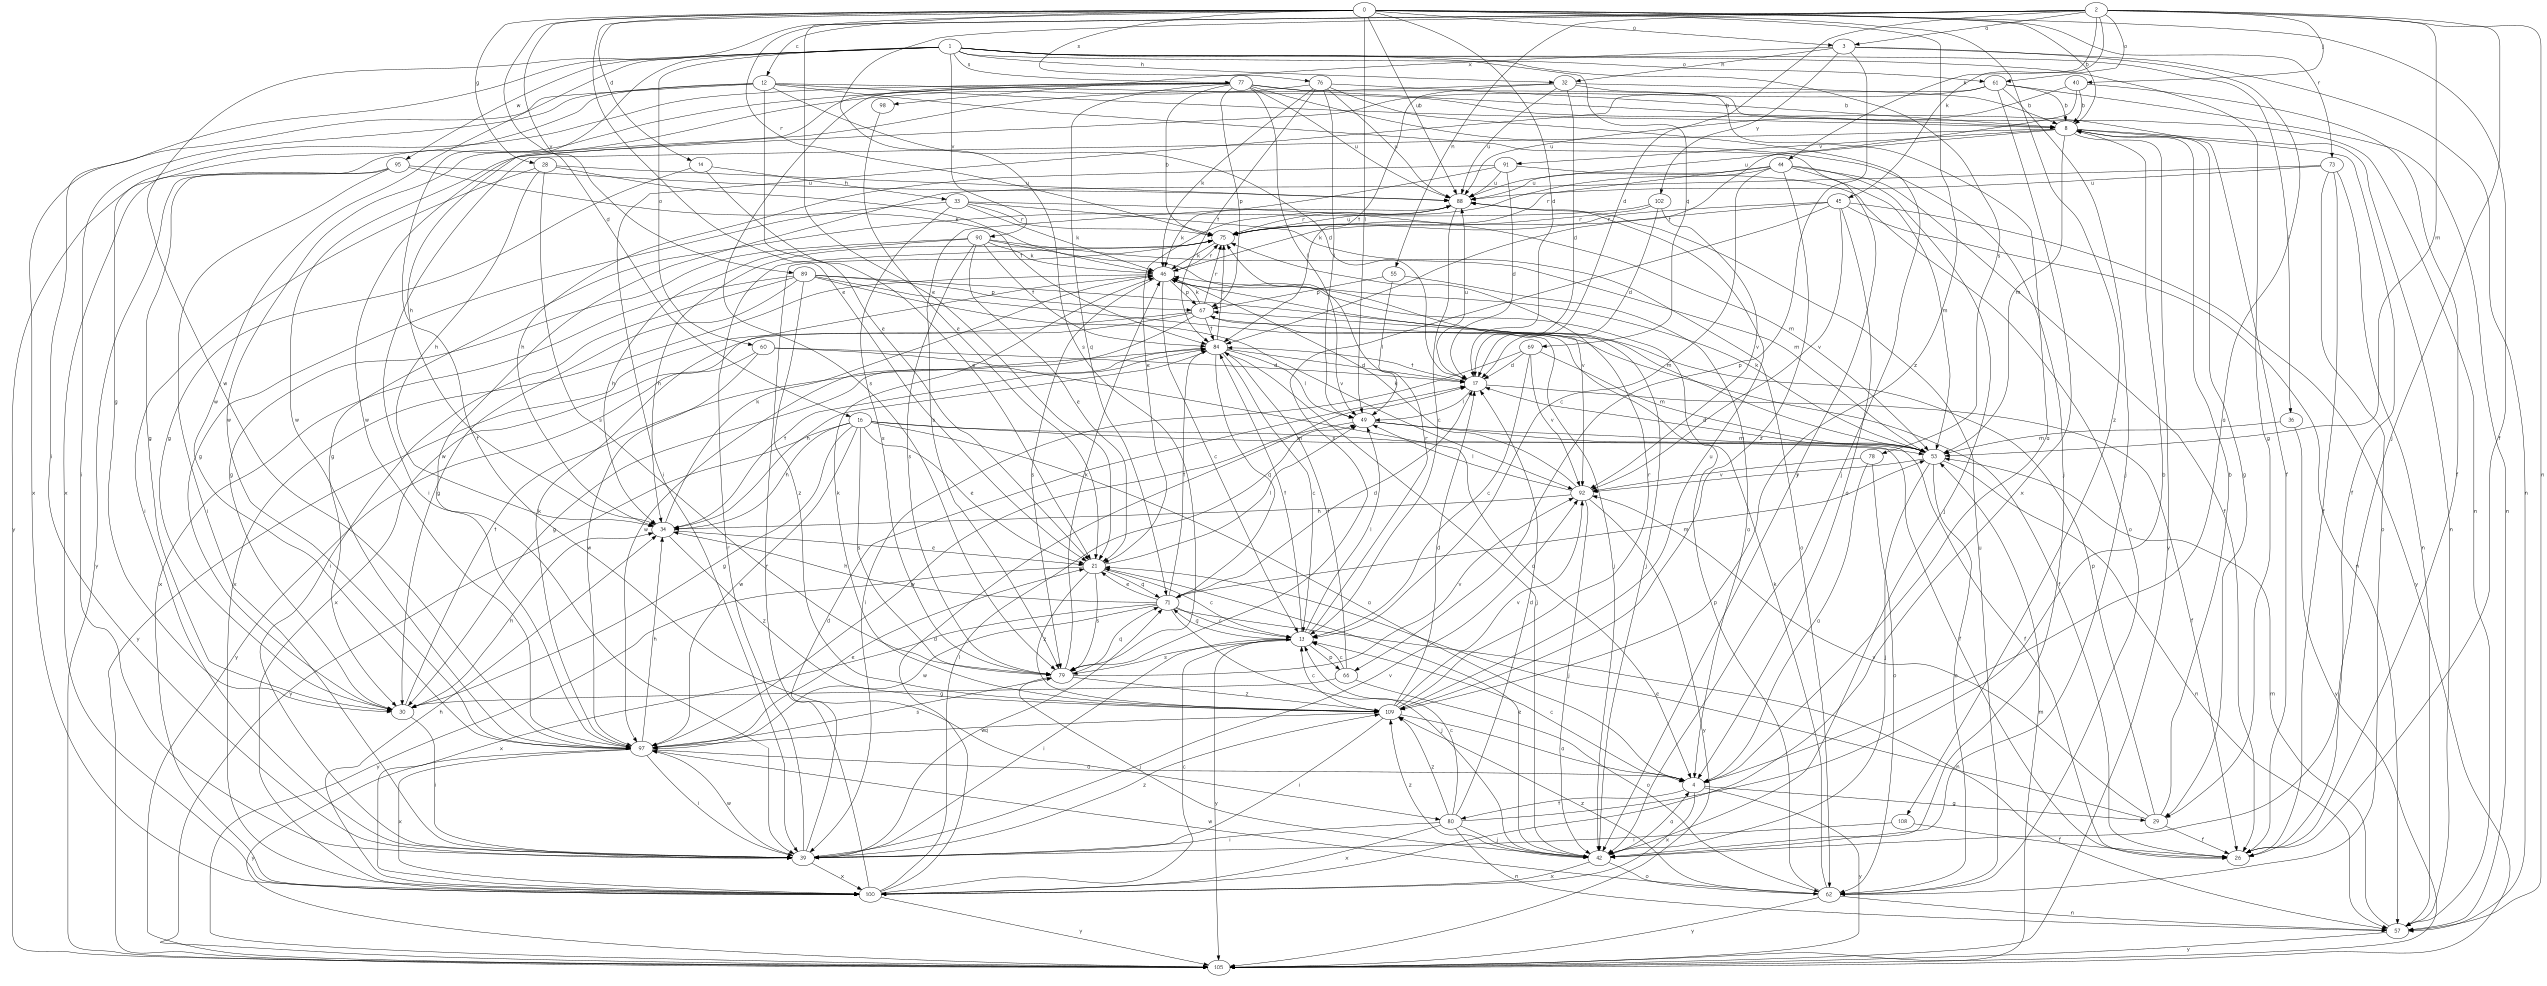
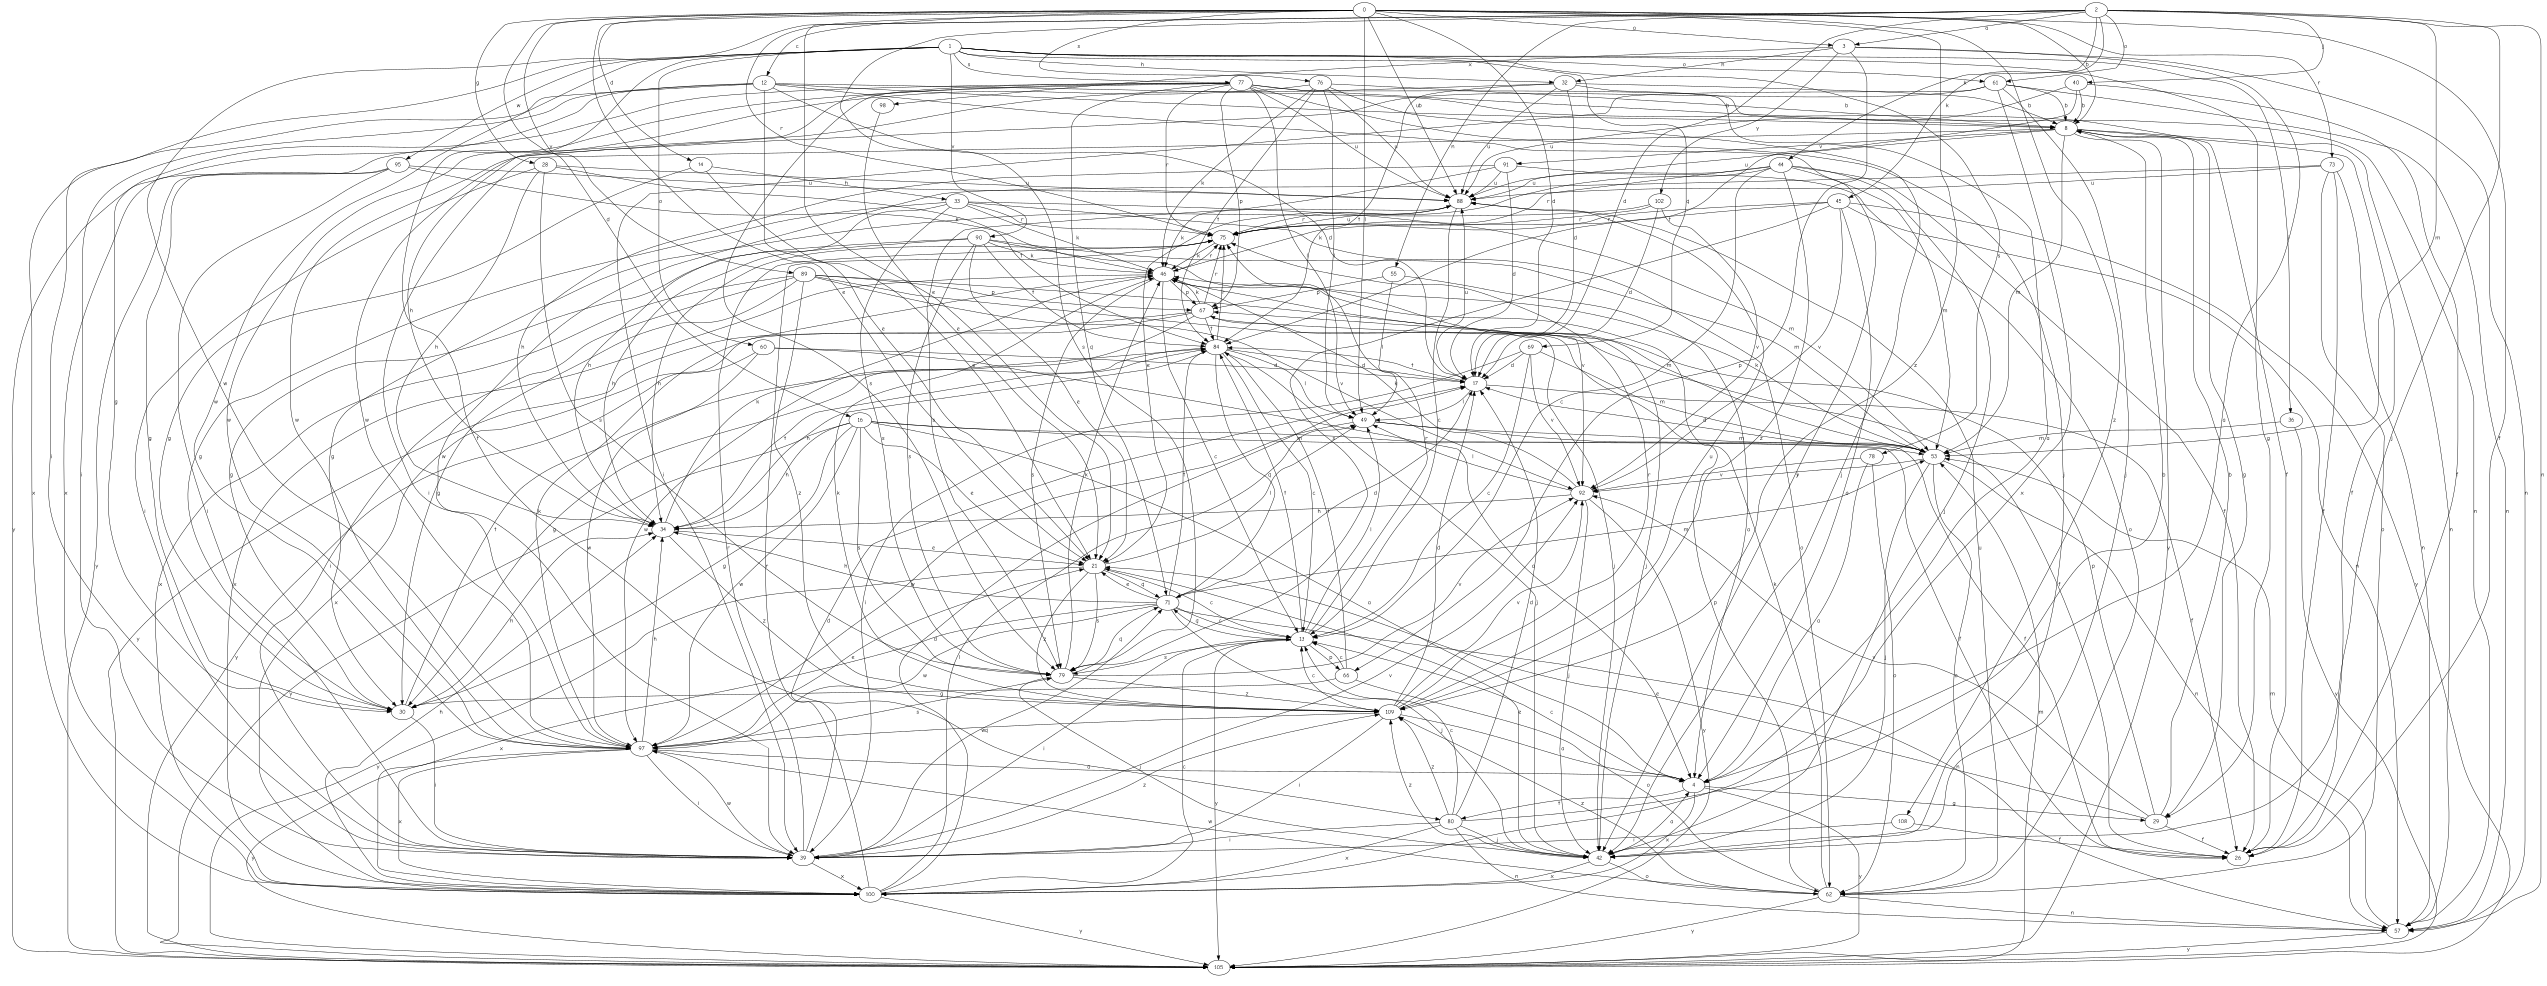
edge "77" -> "75": label "b" -> "r"
edge "33" -> "34": added, label "h"
